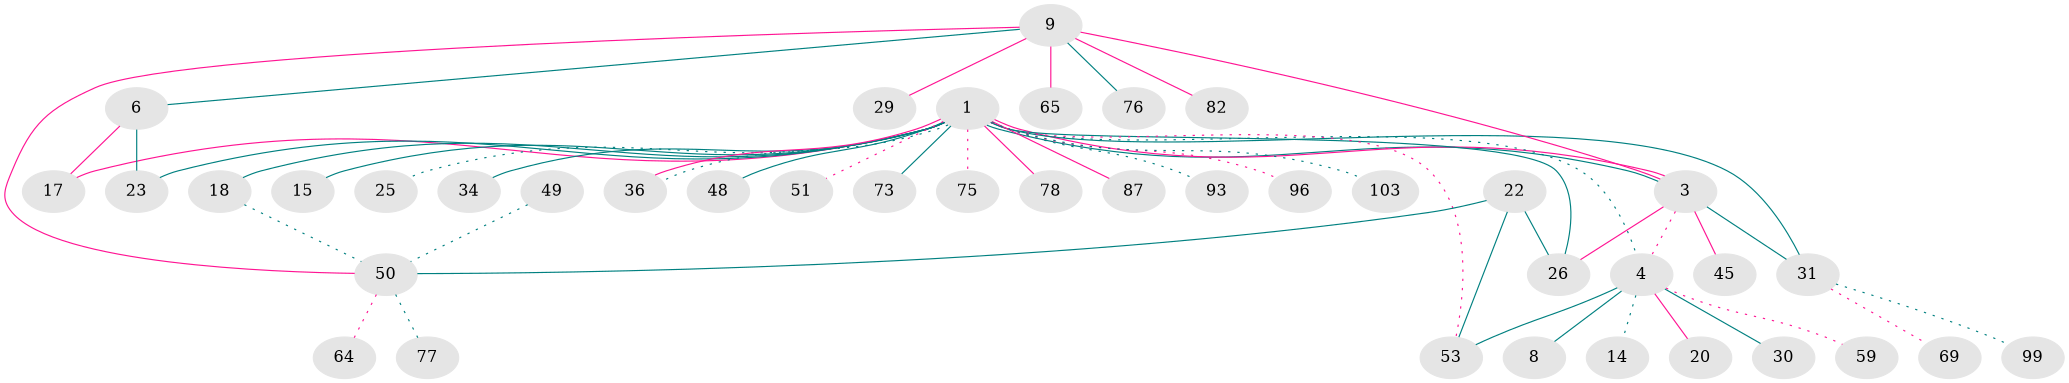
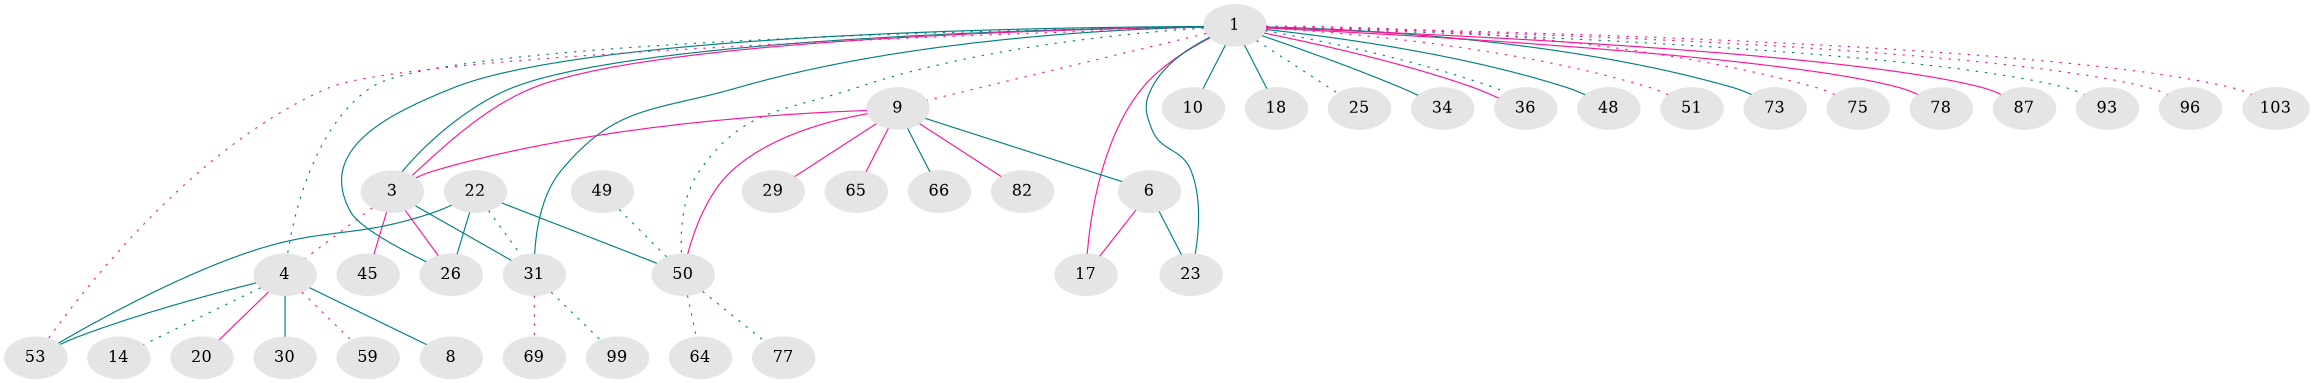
edge "1" -- "9": added
node "76": label "76" -> "66"
edge "1" -- "103": color teal -> deeppink
node "15": label "15" -> "10"
edge "18" -- "50": now "1" -- "50"
edge "22" -- "31": added
